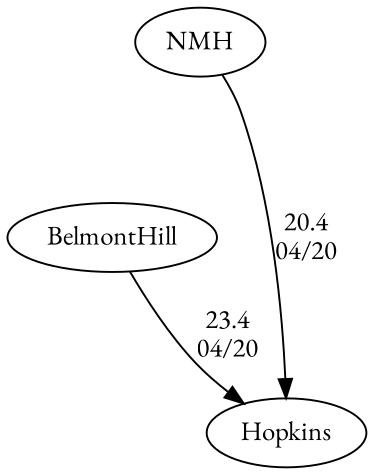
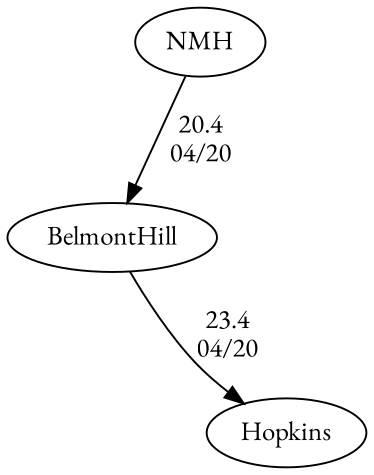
edge "NMH" -> "Hopkins": now "NMH" -> "BelmontHill"
